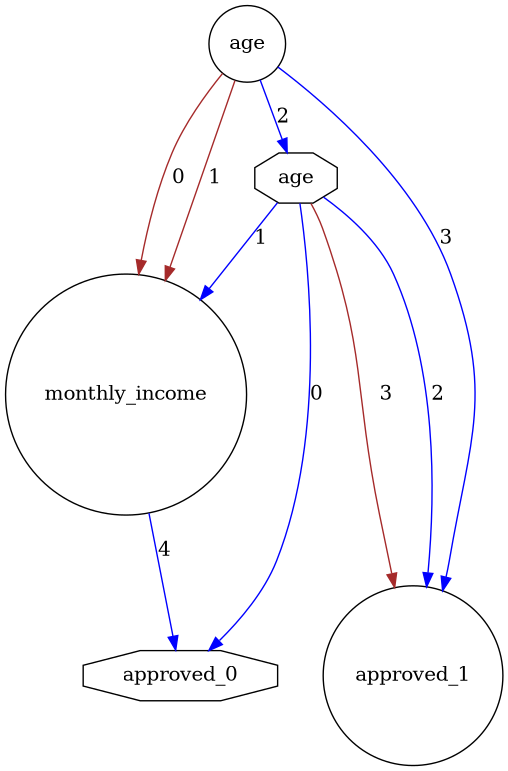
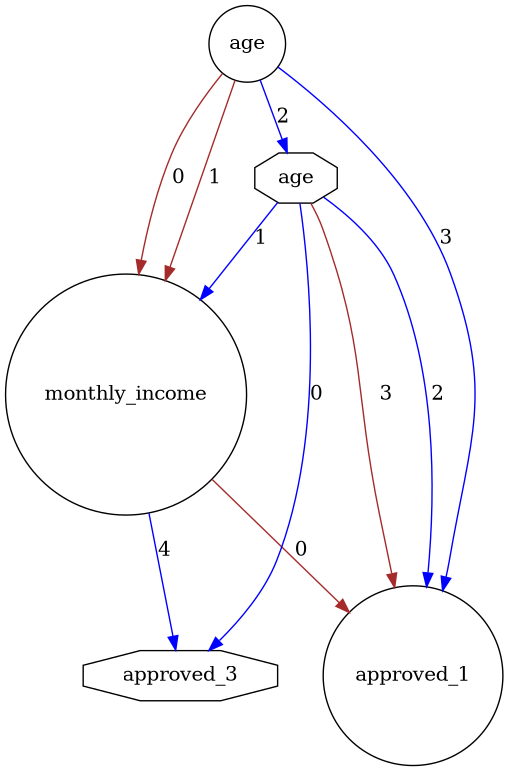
edge "monthly_income" -> "approved_1": added, label "0"
node "approved_0": label "approved_0" -> "approved_3"
